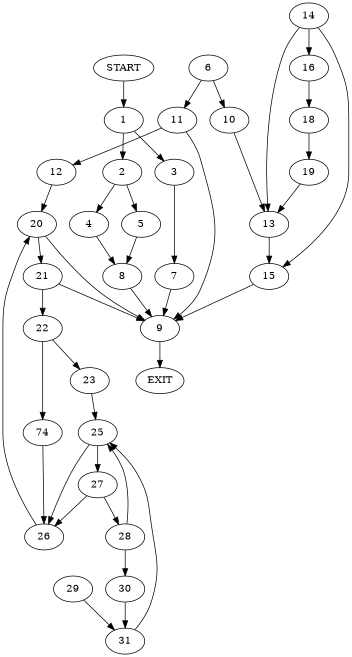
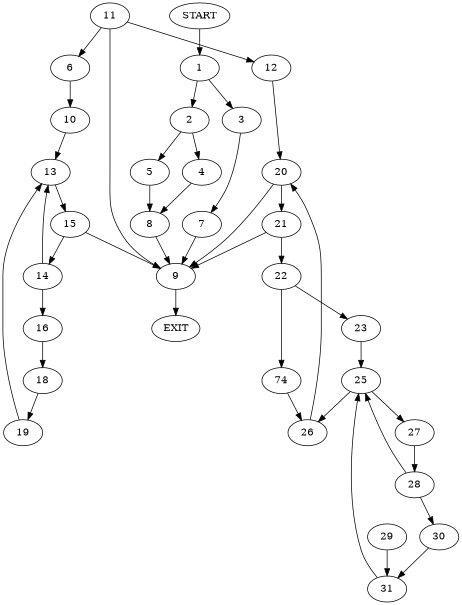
edge "6" -> "11": reversed
edge "14" -> "15": reversed
edge "27" -> "26": removed
